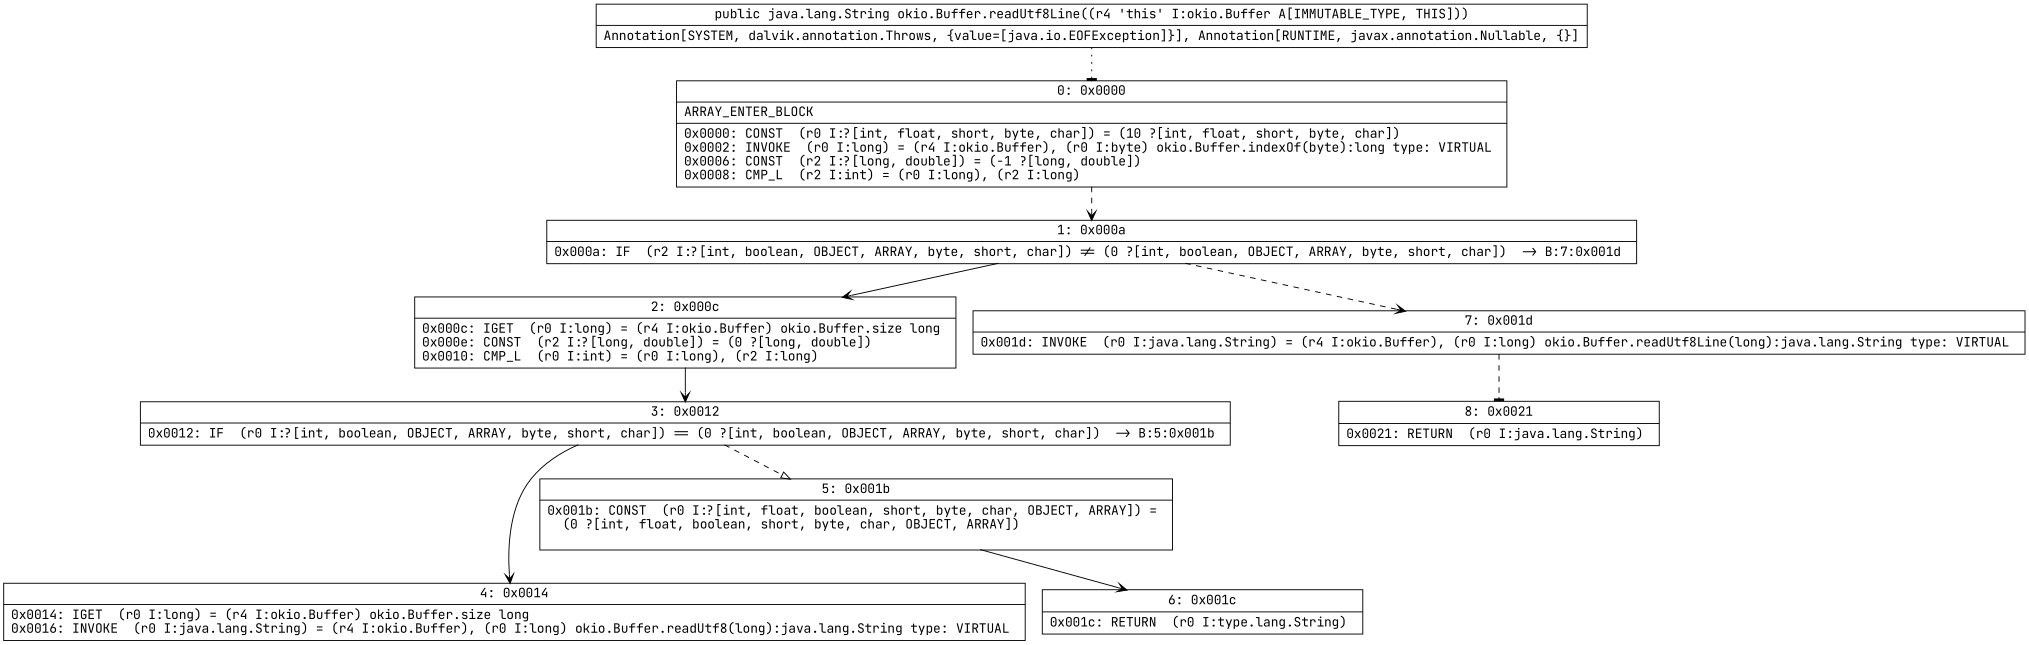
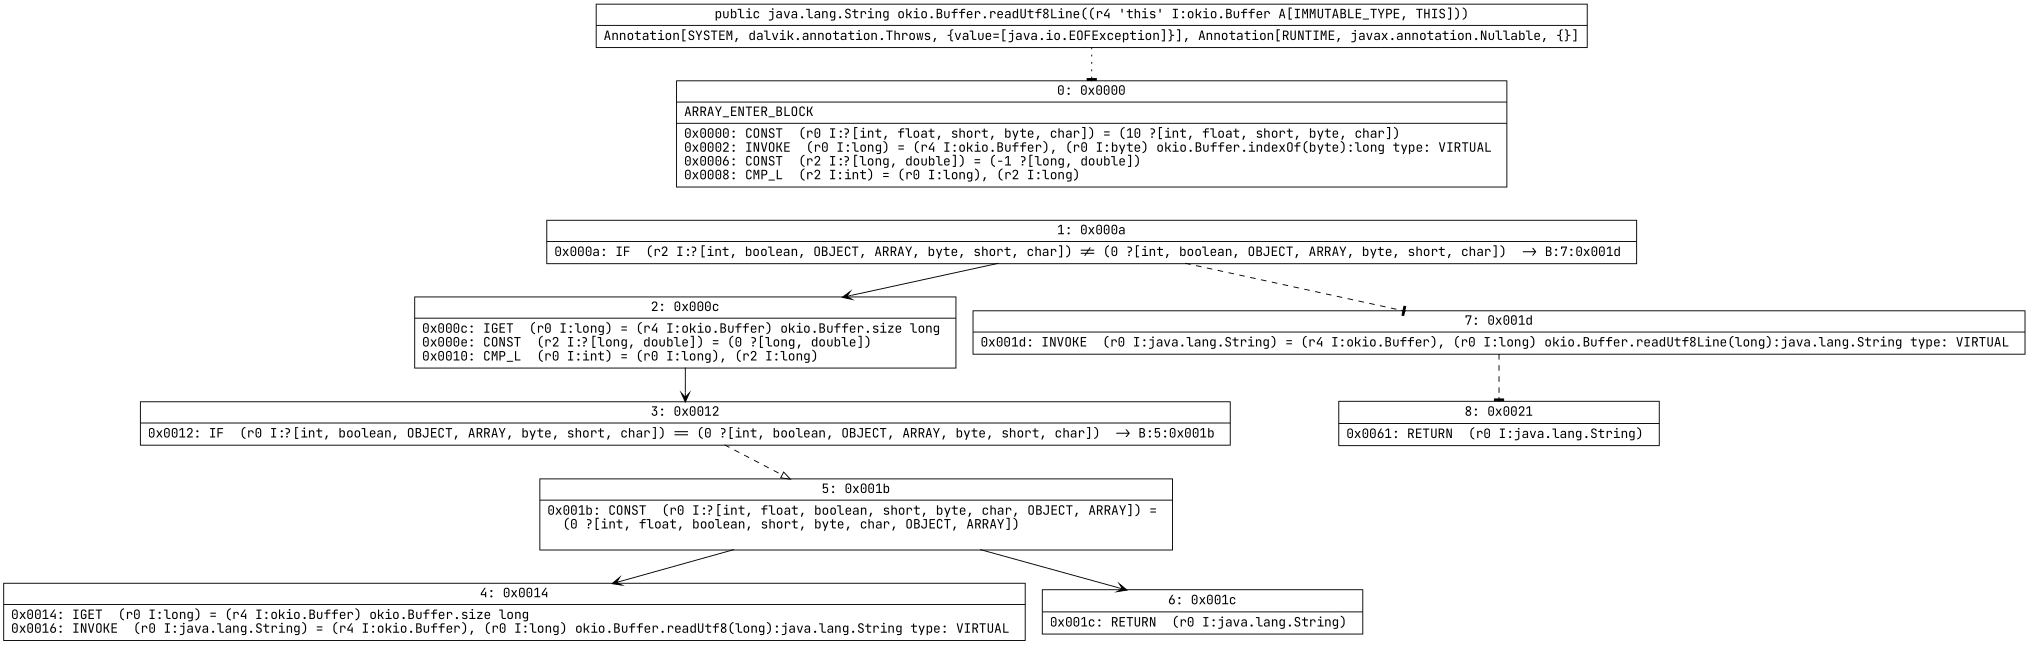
edge "0: 0x0000" -> "1: 0x000a": removed
edge "1: 0x000a" -> "7: 0x001d": arrowhead vee -> tee
node "8: 0x0021": text "0x0021: RETURN  (r0 I:java.lang.String)" -> "0x0061: RETURN  (r0 I:java.lang.String)"
edge "3: 0x0012" -> "4: 0x0014": now "5: 0x001b" -> "4: 0x0014"
node "6: 0x001c": text "0x001c: RETURN  (r0 I:type.lang.String)" -> "0x001c: RETURN  (r0 I:java.lang.String)"
